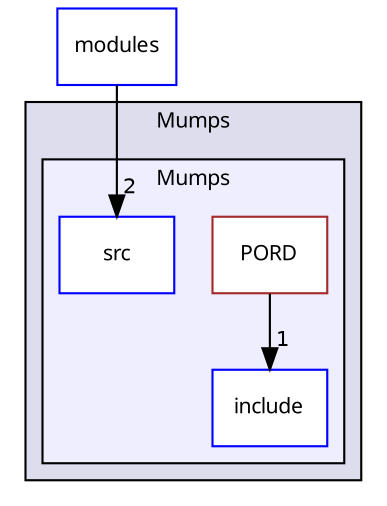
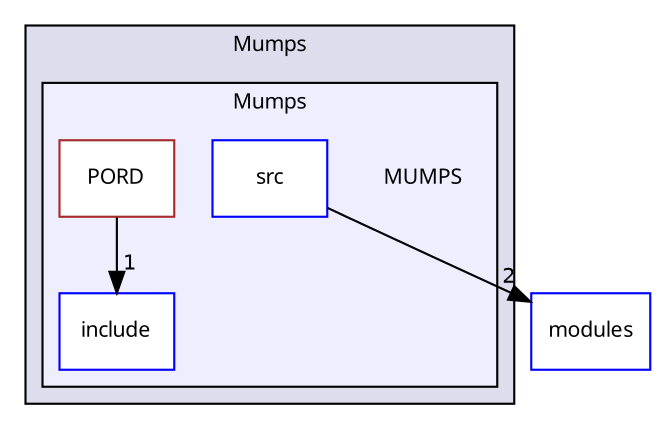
edge "modules" -> "src": reversed
node "MUMPS": added
